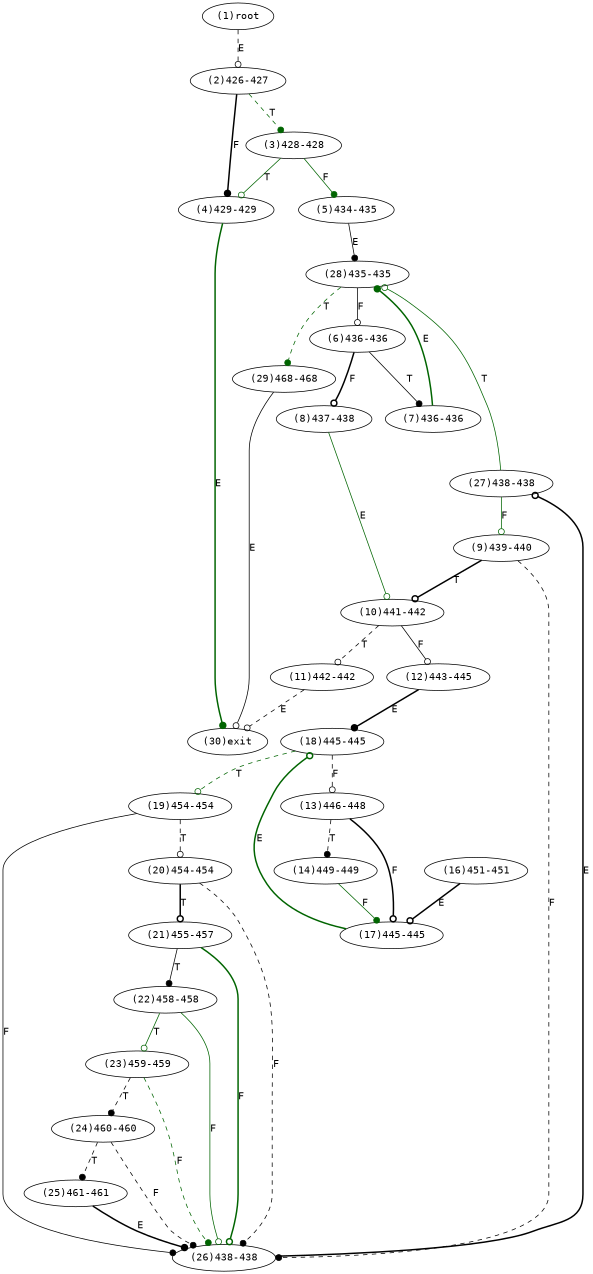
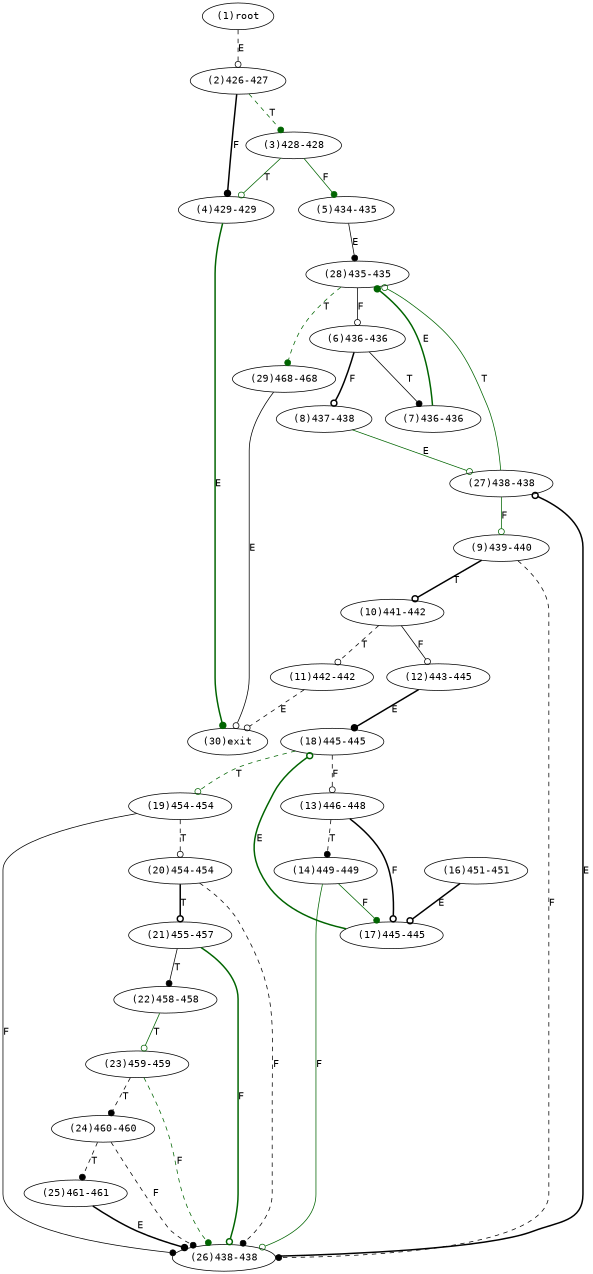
edge "(8)437-438" -> "(10)441-442": now "(8)437-438" -> "(27)438-438"
edge "(22)458-458" -> "(26)438-438": now "(14)449-449" -> "(26)438-438"
